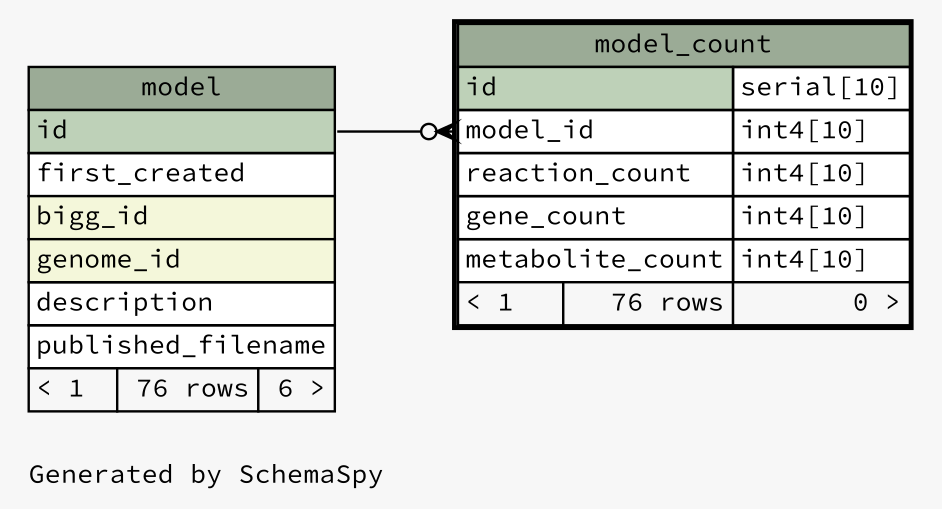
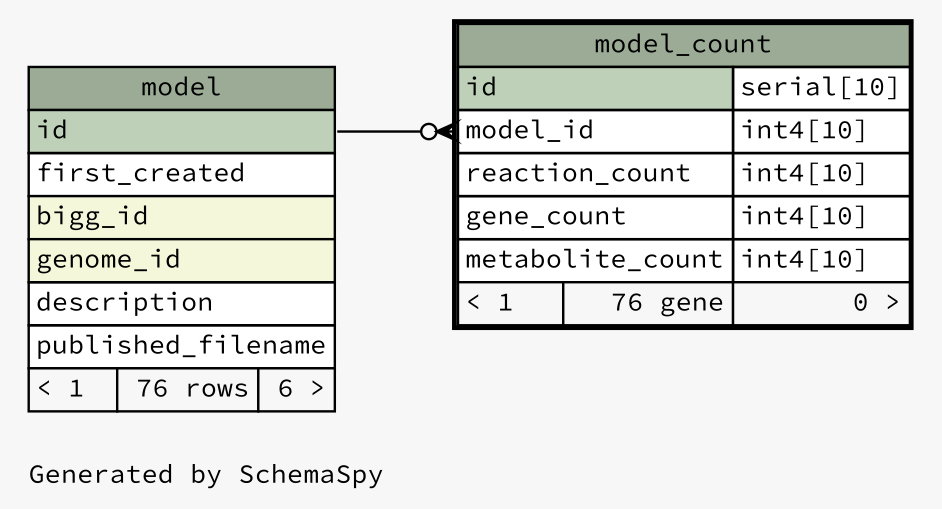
node "model_count": text "76 rows" -> "76 gene"
